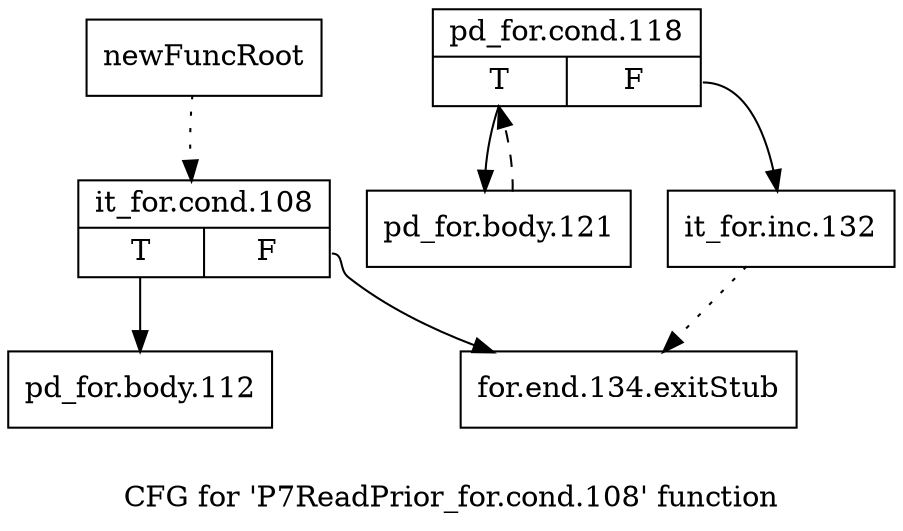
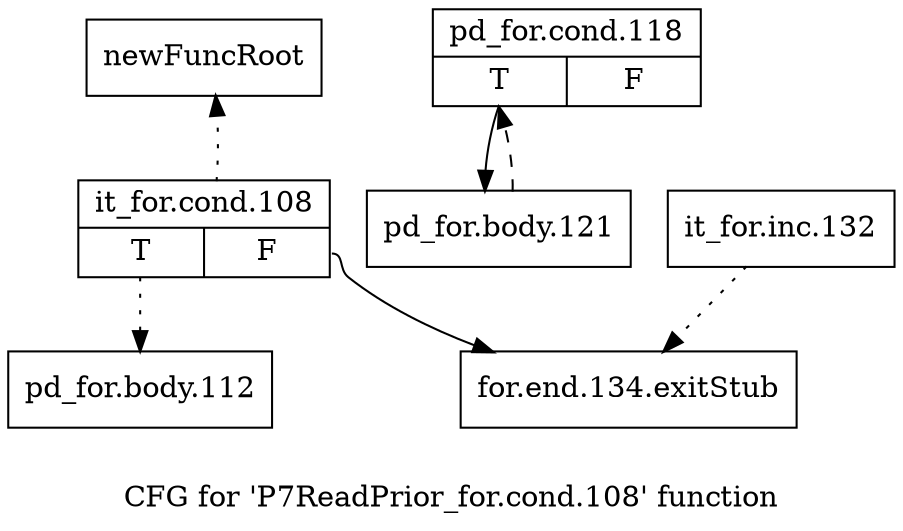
edge "pd_for.cond.118" -> "it_for.inc.132": removed
edge "newFuncRoot" -> "it_for.cond.108": reversed
edge "it_for.cond.108" -> "pd_for.body.112": style solid -> dotted
